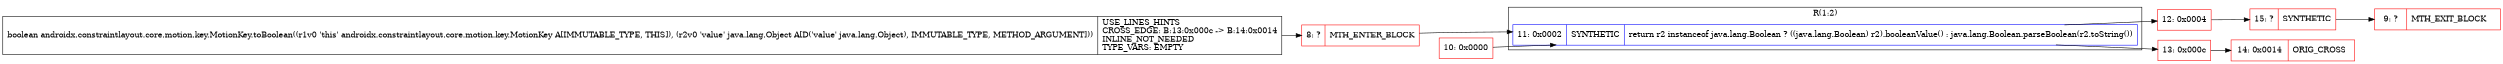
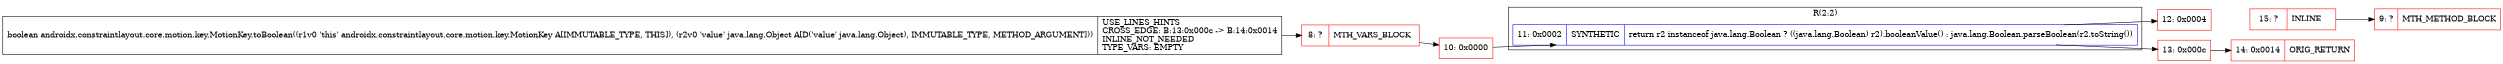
cluster "R(1:2)": label "R(1:2)" -> "R(2:2)"
node "15: ?": text "SYNTHETIC" -> "INLINE"
node "9: ?": text "MTH_EXIT_BLOCK" -> "MTH_METHOD_BLOCK"
edge "12: 0x0004" -> "15: ?": removed
edge "8: ?" -> "11: 0x0002": now "8: ?" -> "10: 0x0000"
node "8: ?": text "MTH_ENTER_BLOCK" -> "MTH_VARS_BLOCK"
node "14: 0x0014": text "ORIG_CROSS" -> "ORIG_RETURN"
